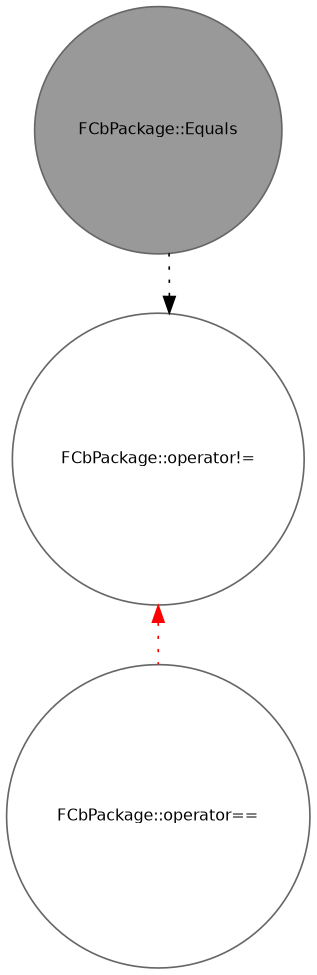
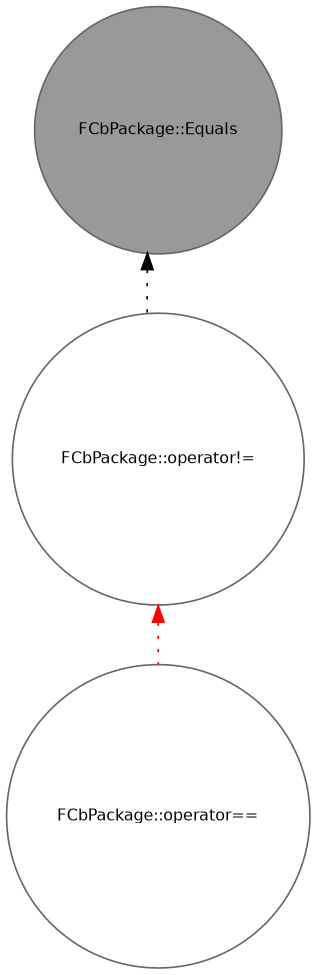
edge "FCbPackage::Equals" -> "FCbPackage::operator!=": reversed
